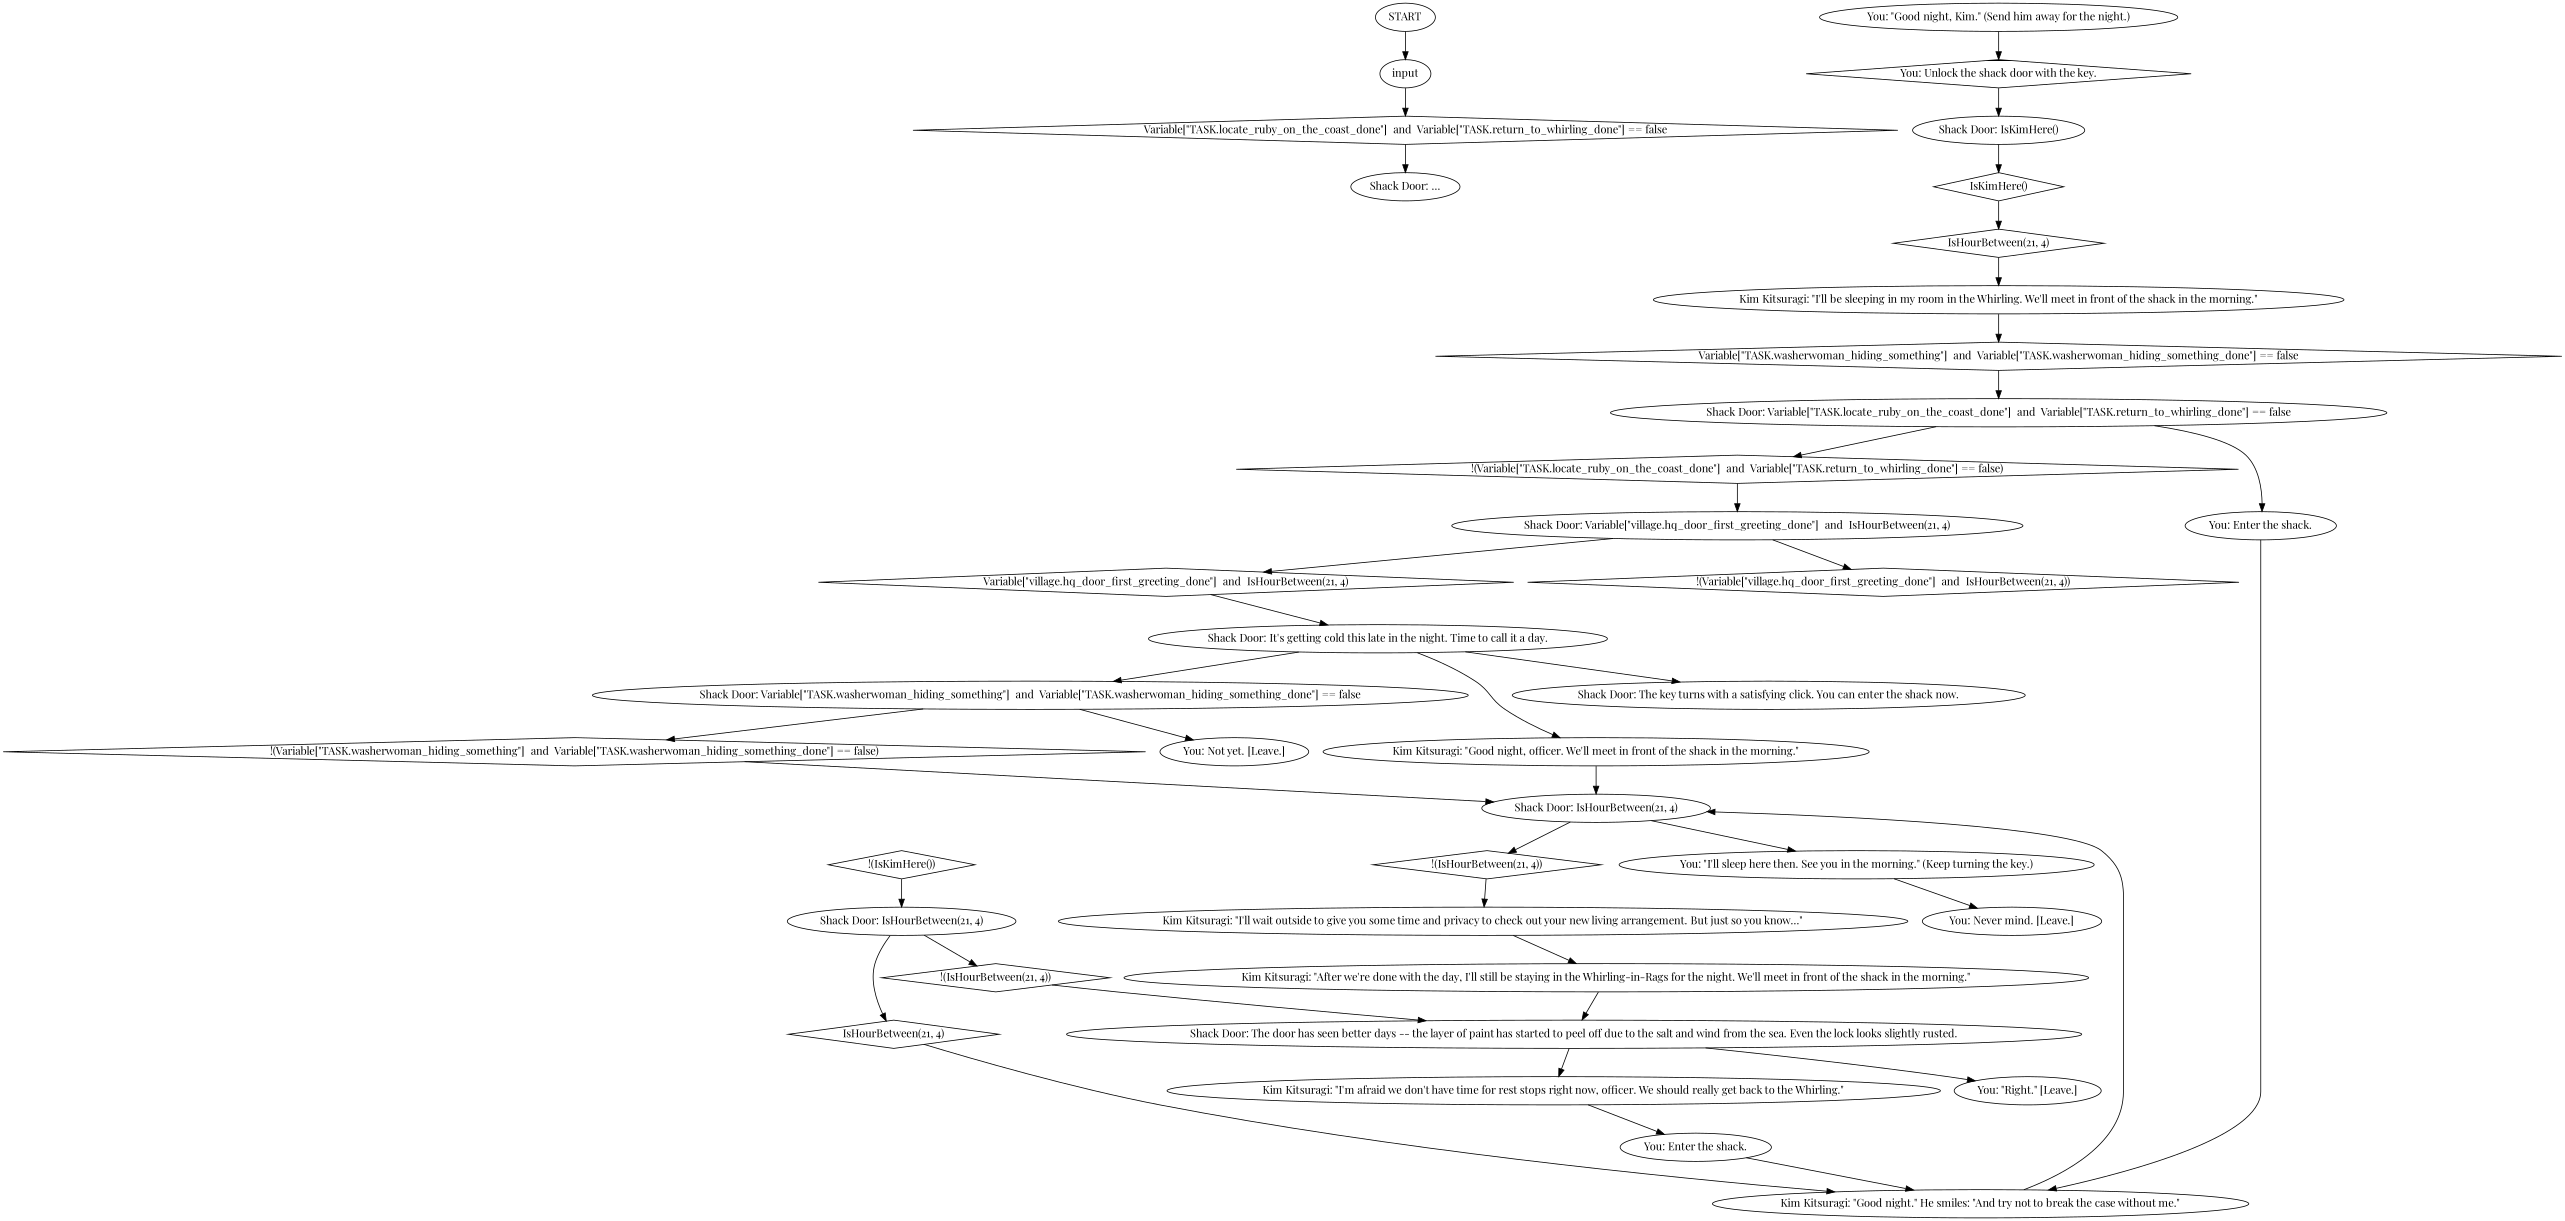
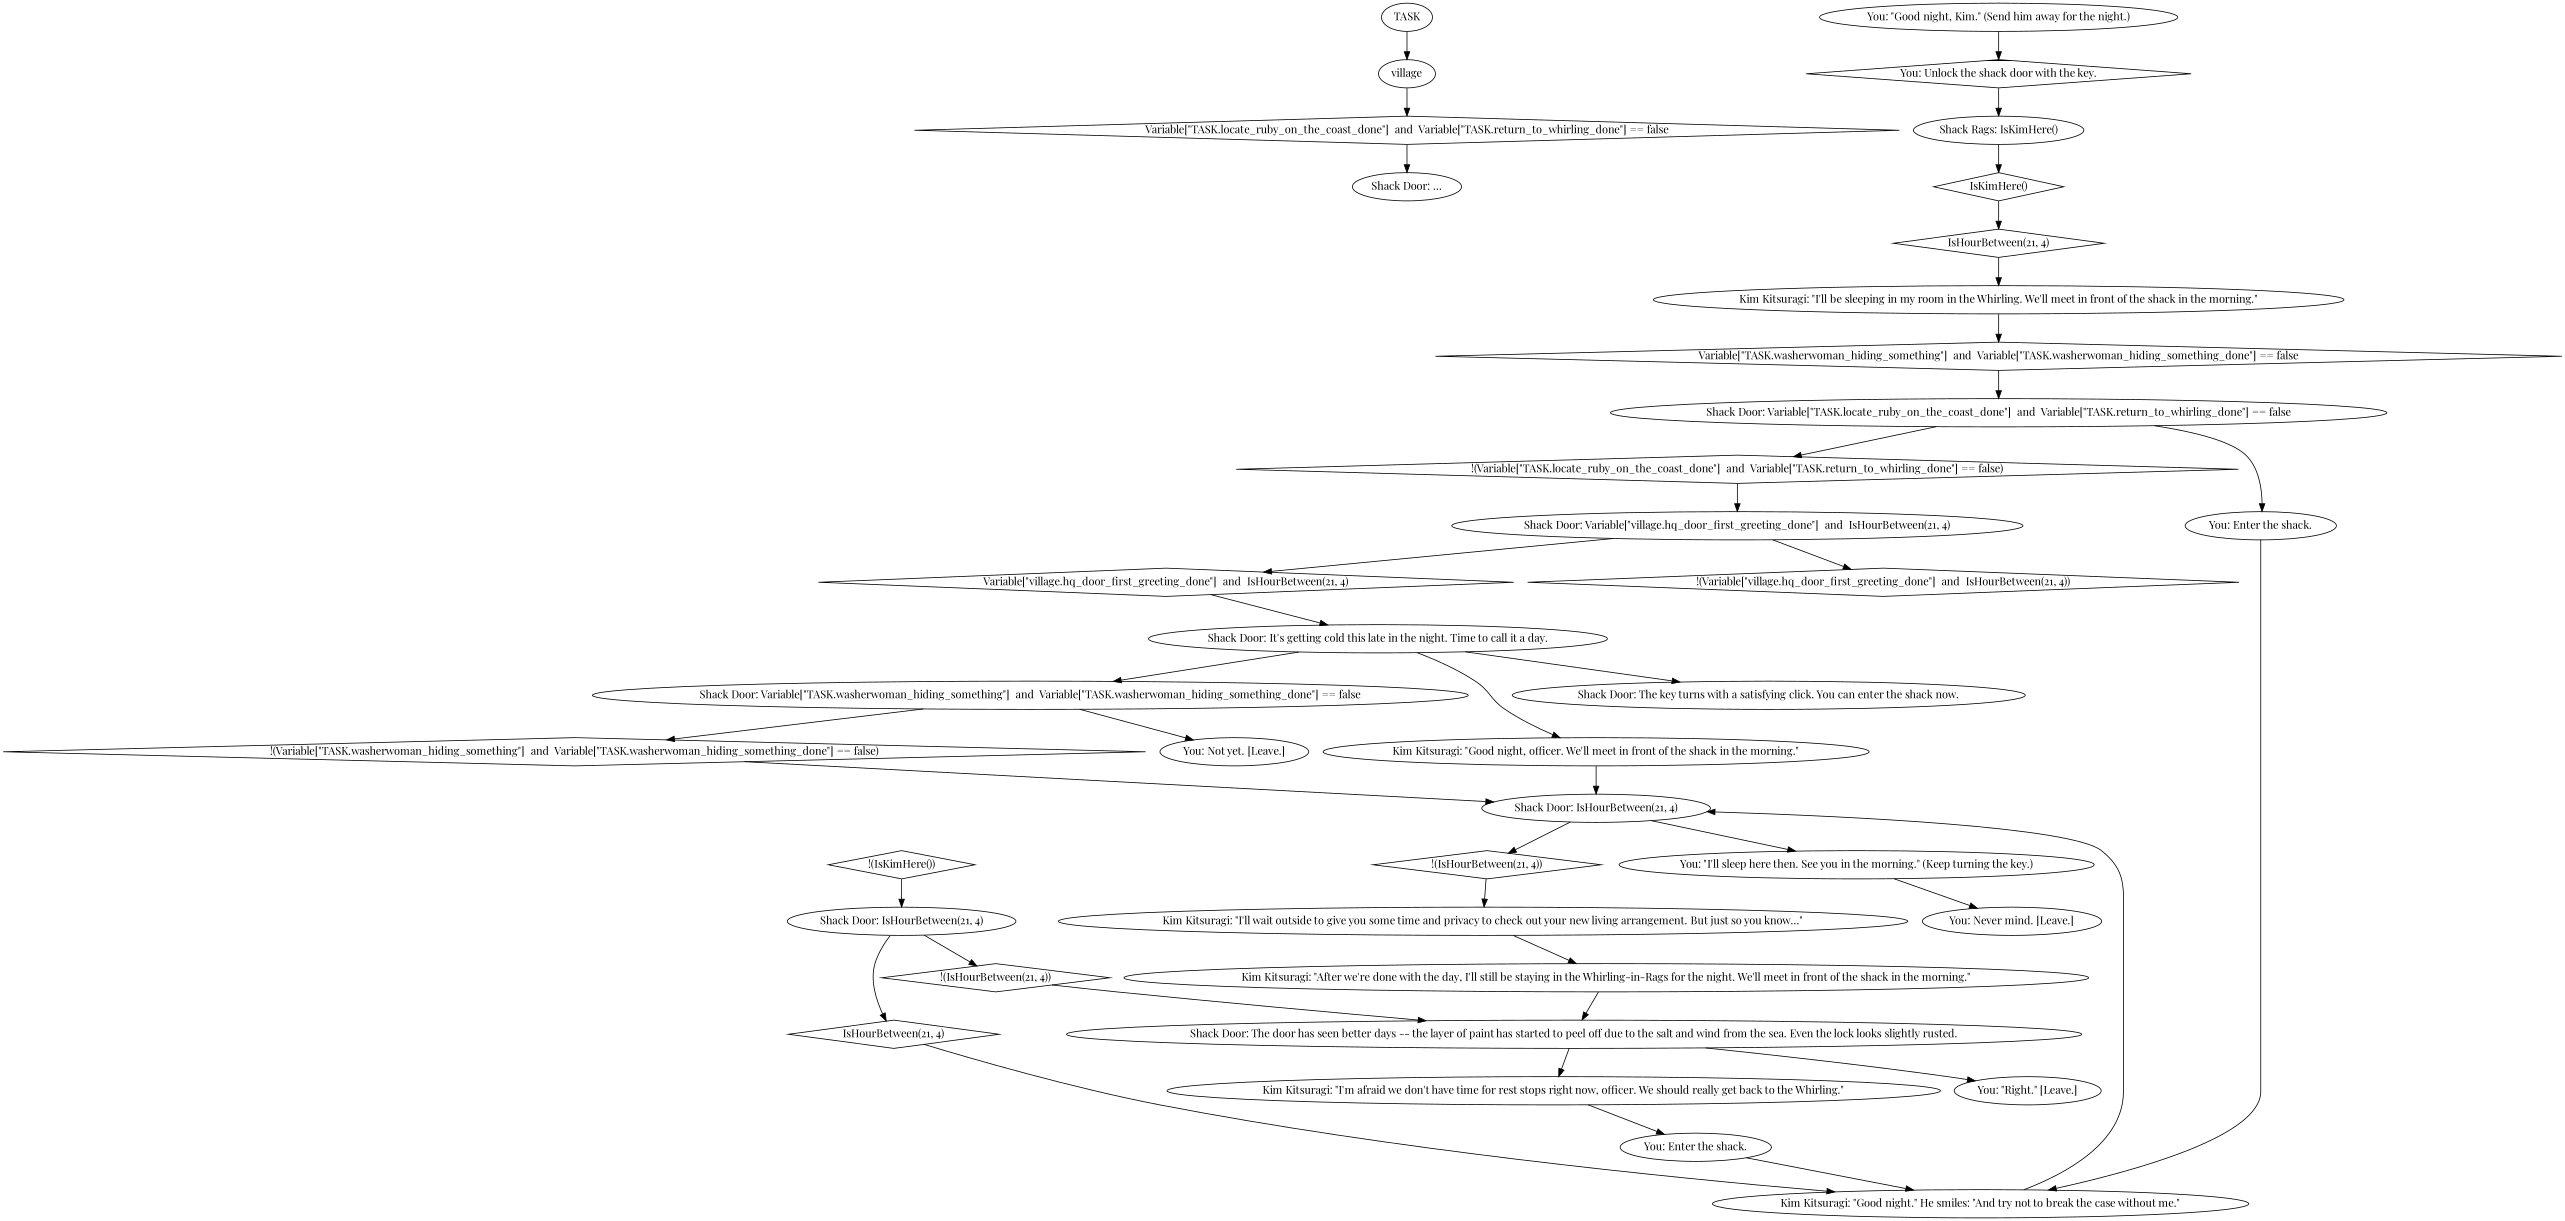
node "START": label "START" -> "TASK"
node "input": label "input" -> "village"
node "Shack Door: IsKimHere()": label "Shack Door: IsKimHere()" -> "Shack Rags: IsKimHere()"
